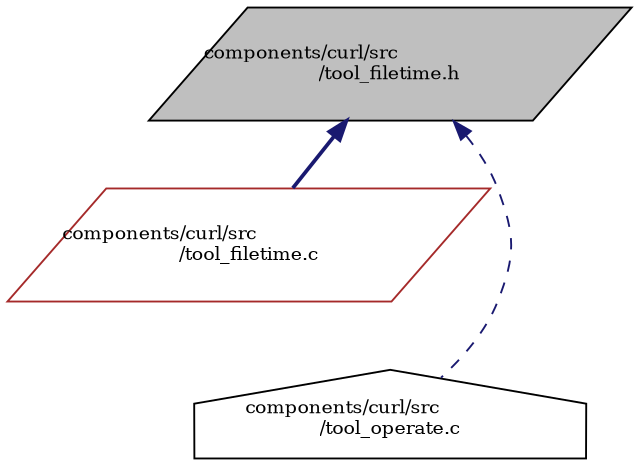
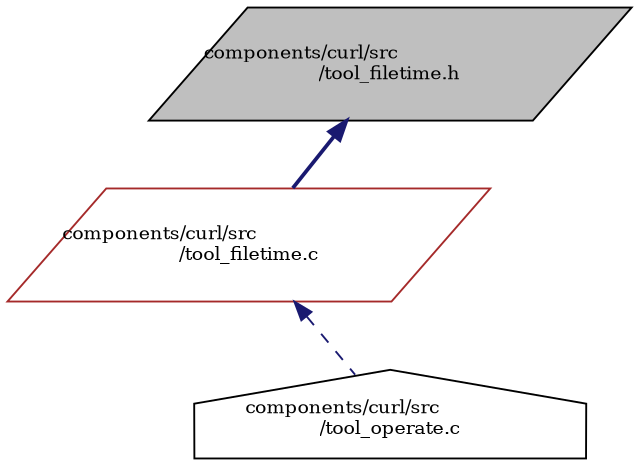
edge "components/curl/src /tool_operate.c" -> "components/curl/src /tool_filetime.h": now "components/curl/src /tool_operate.c" -> "components/curl/src /tool_filetime.c"
